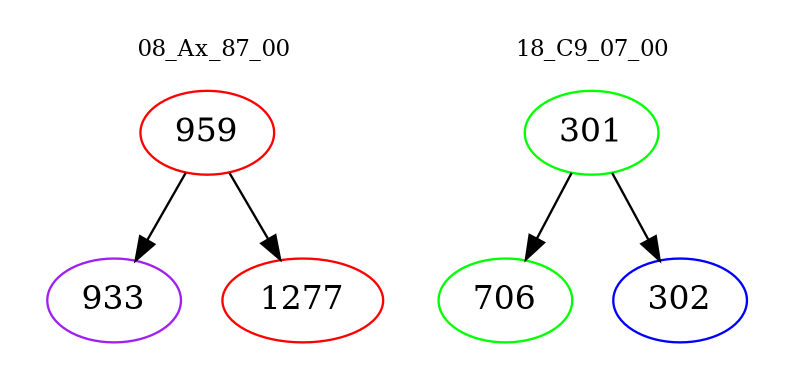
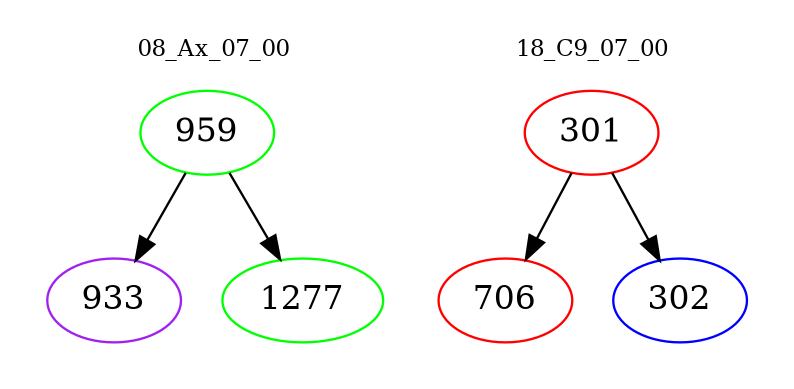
cluster "08_Ax_87_00": label "08_Ax_87_00" -> "08_Ax_07_00"
node "959": color red -> green
node "301": color green -> red
node "1277": color red -> green
node "706": color green -> red
